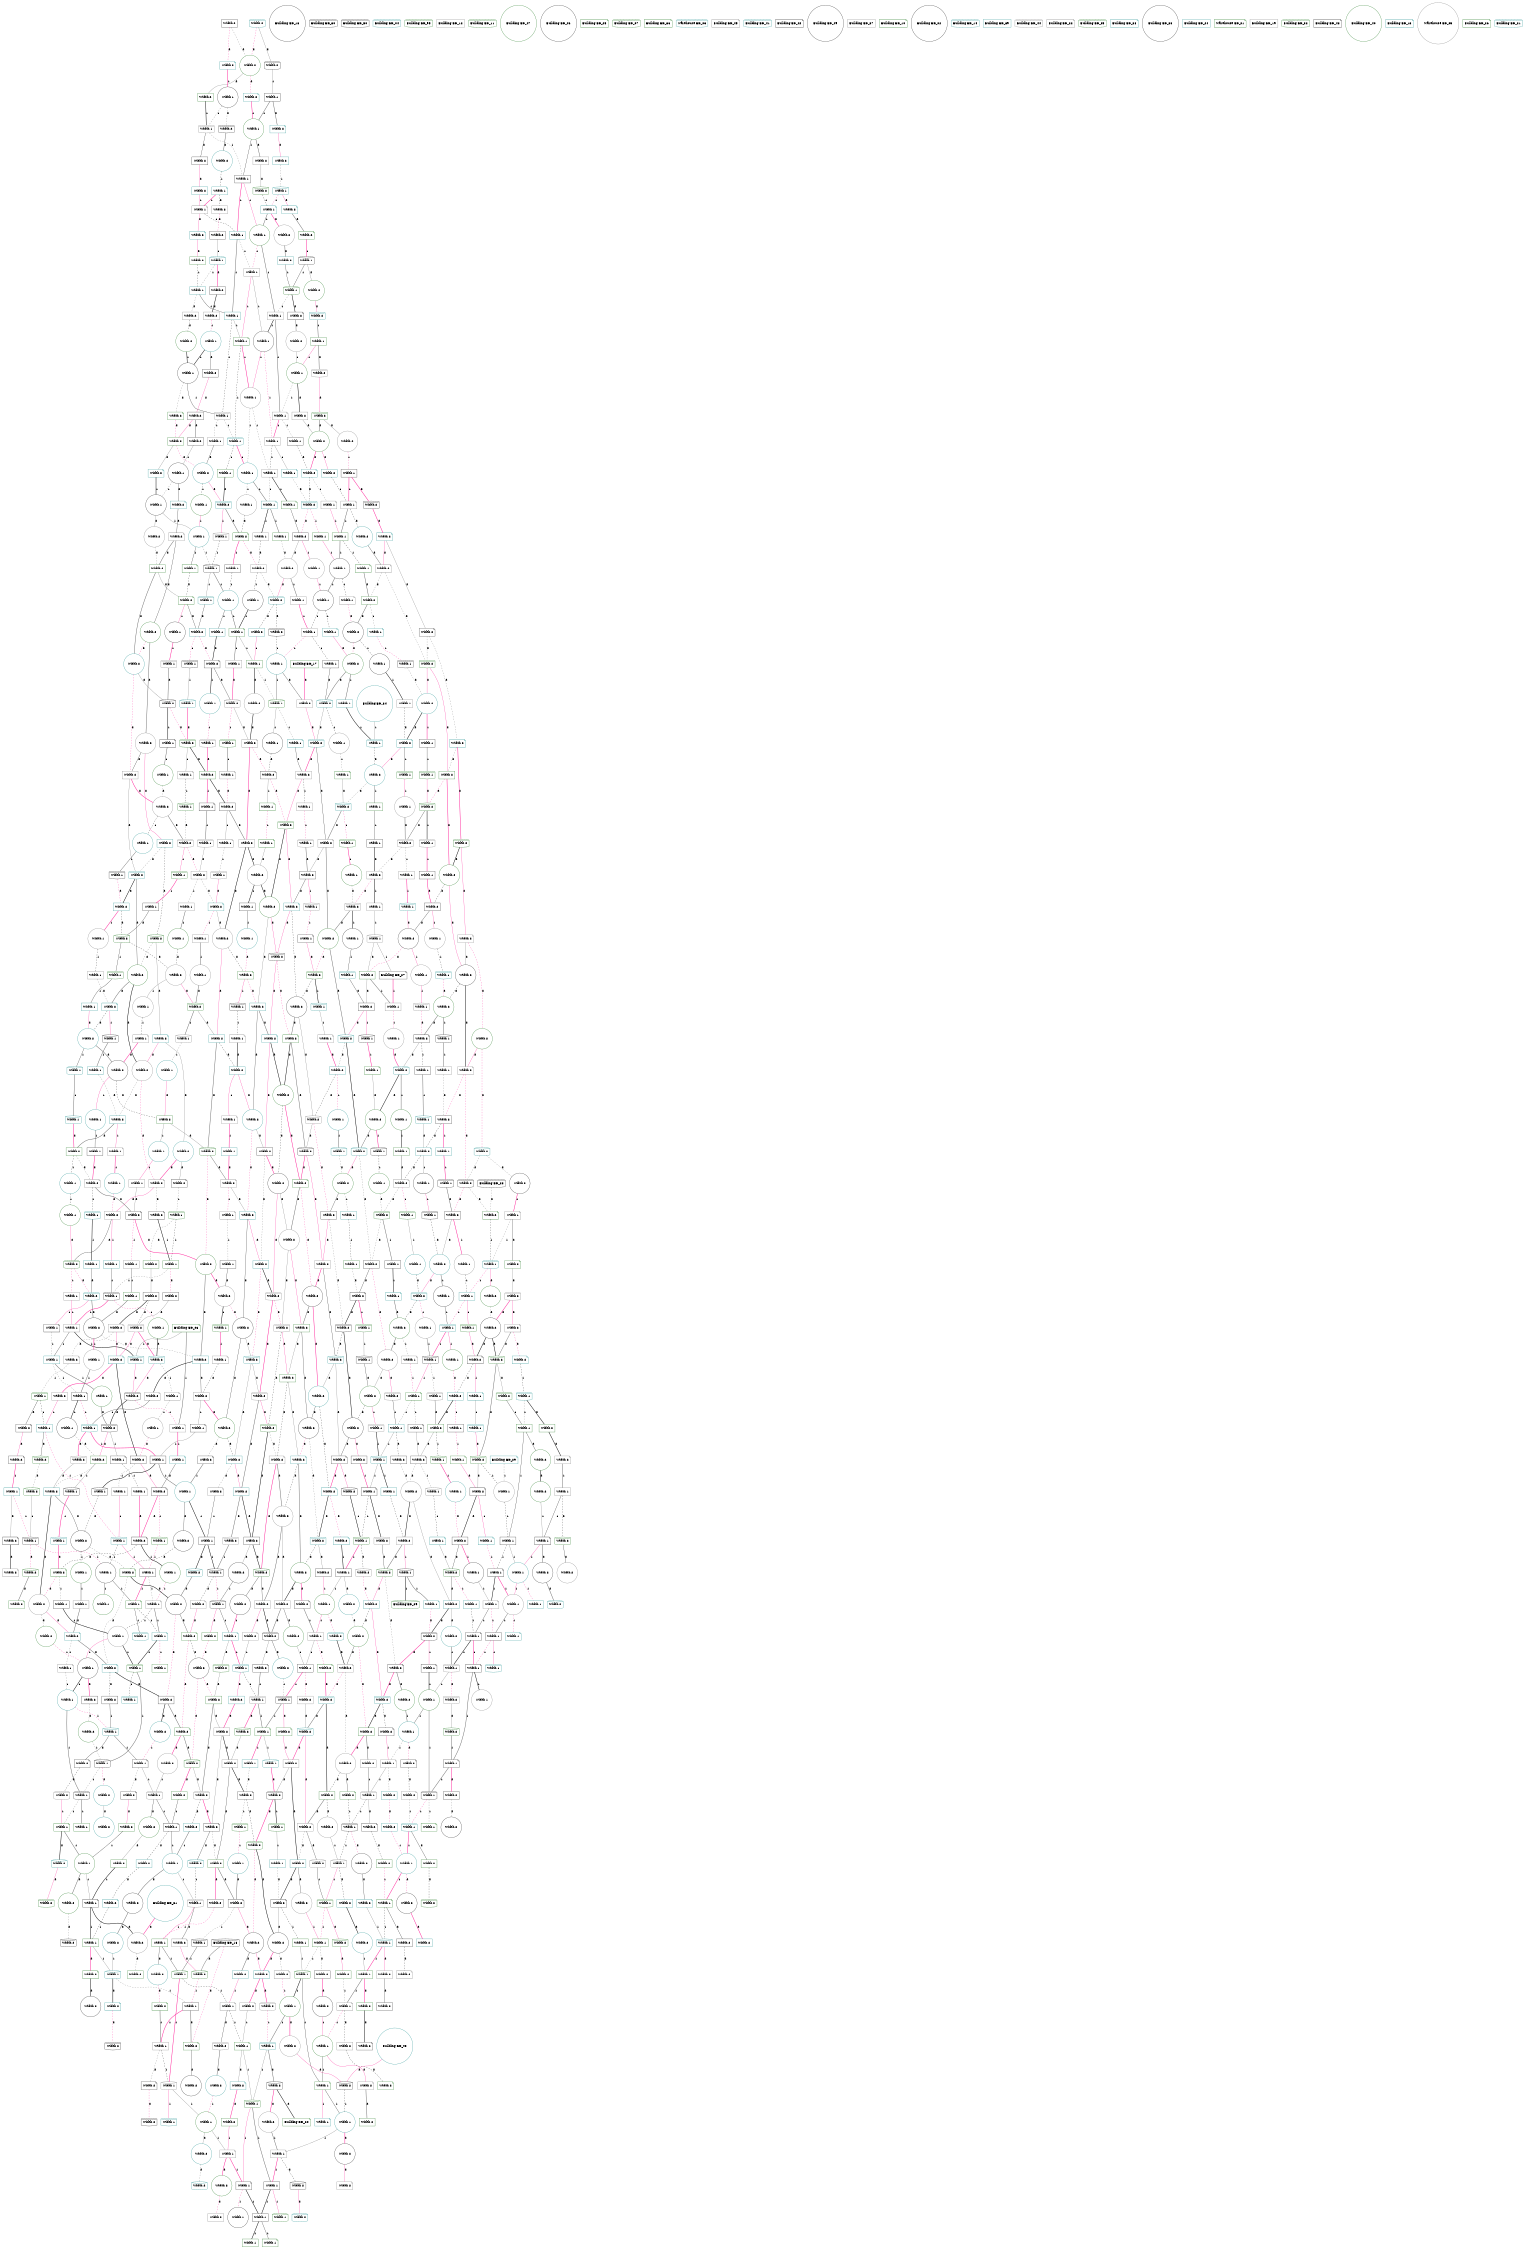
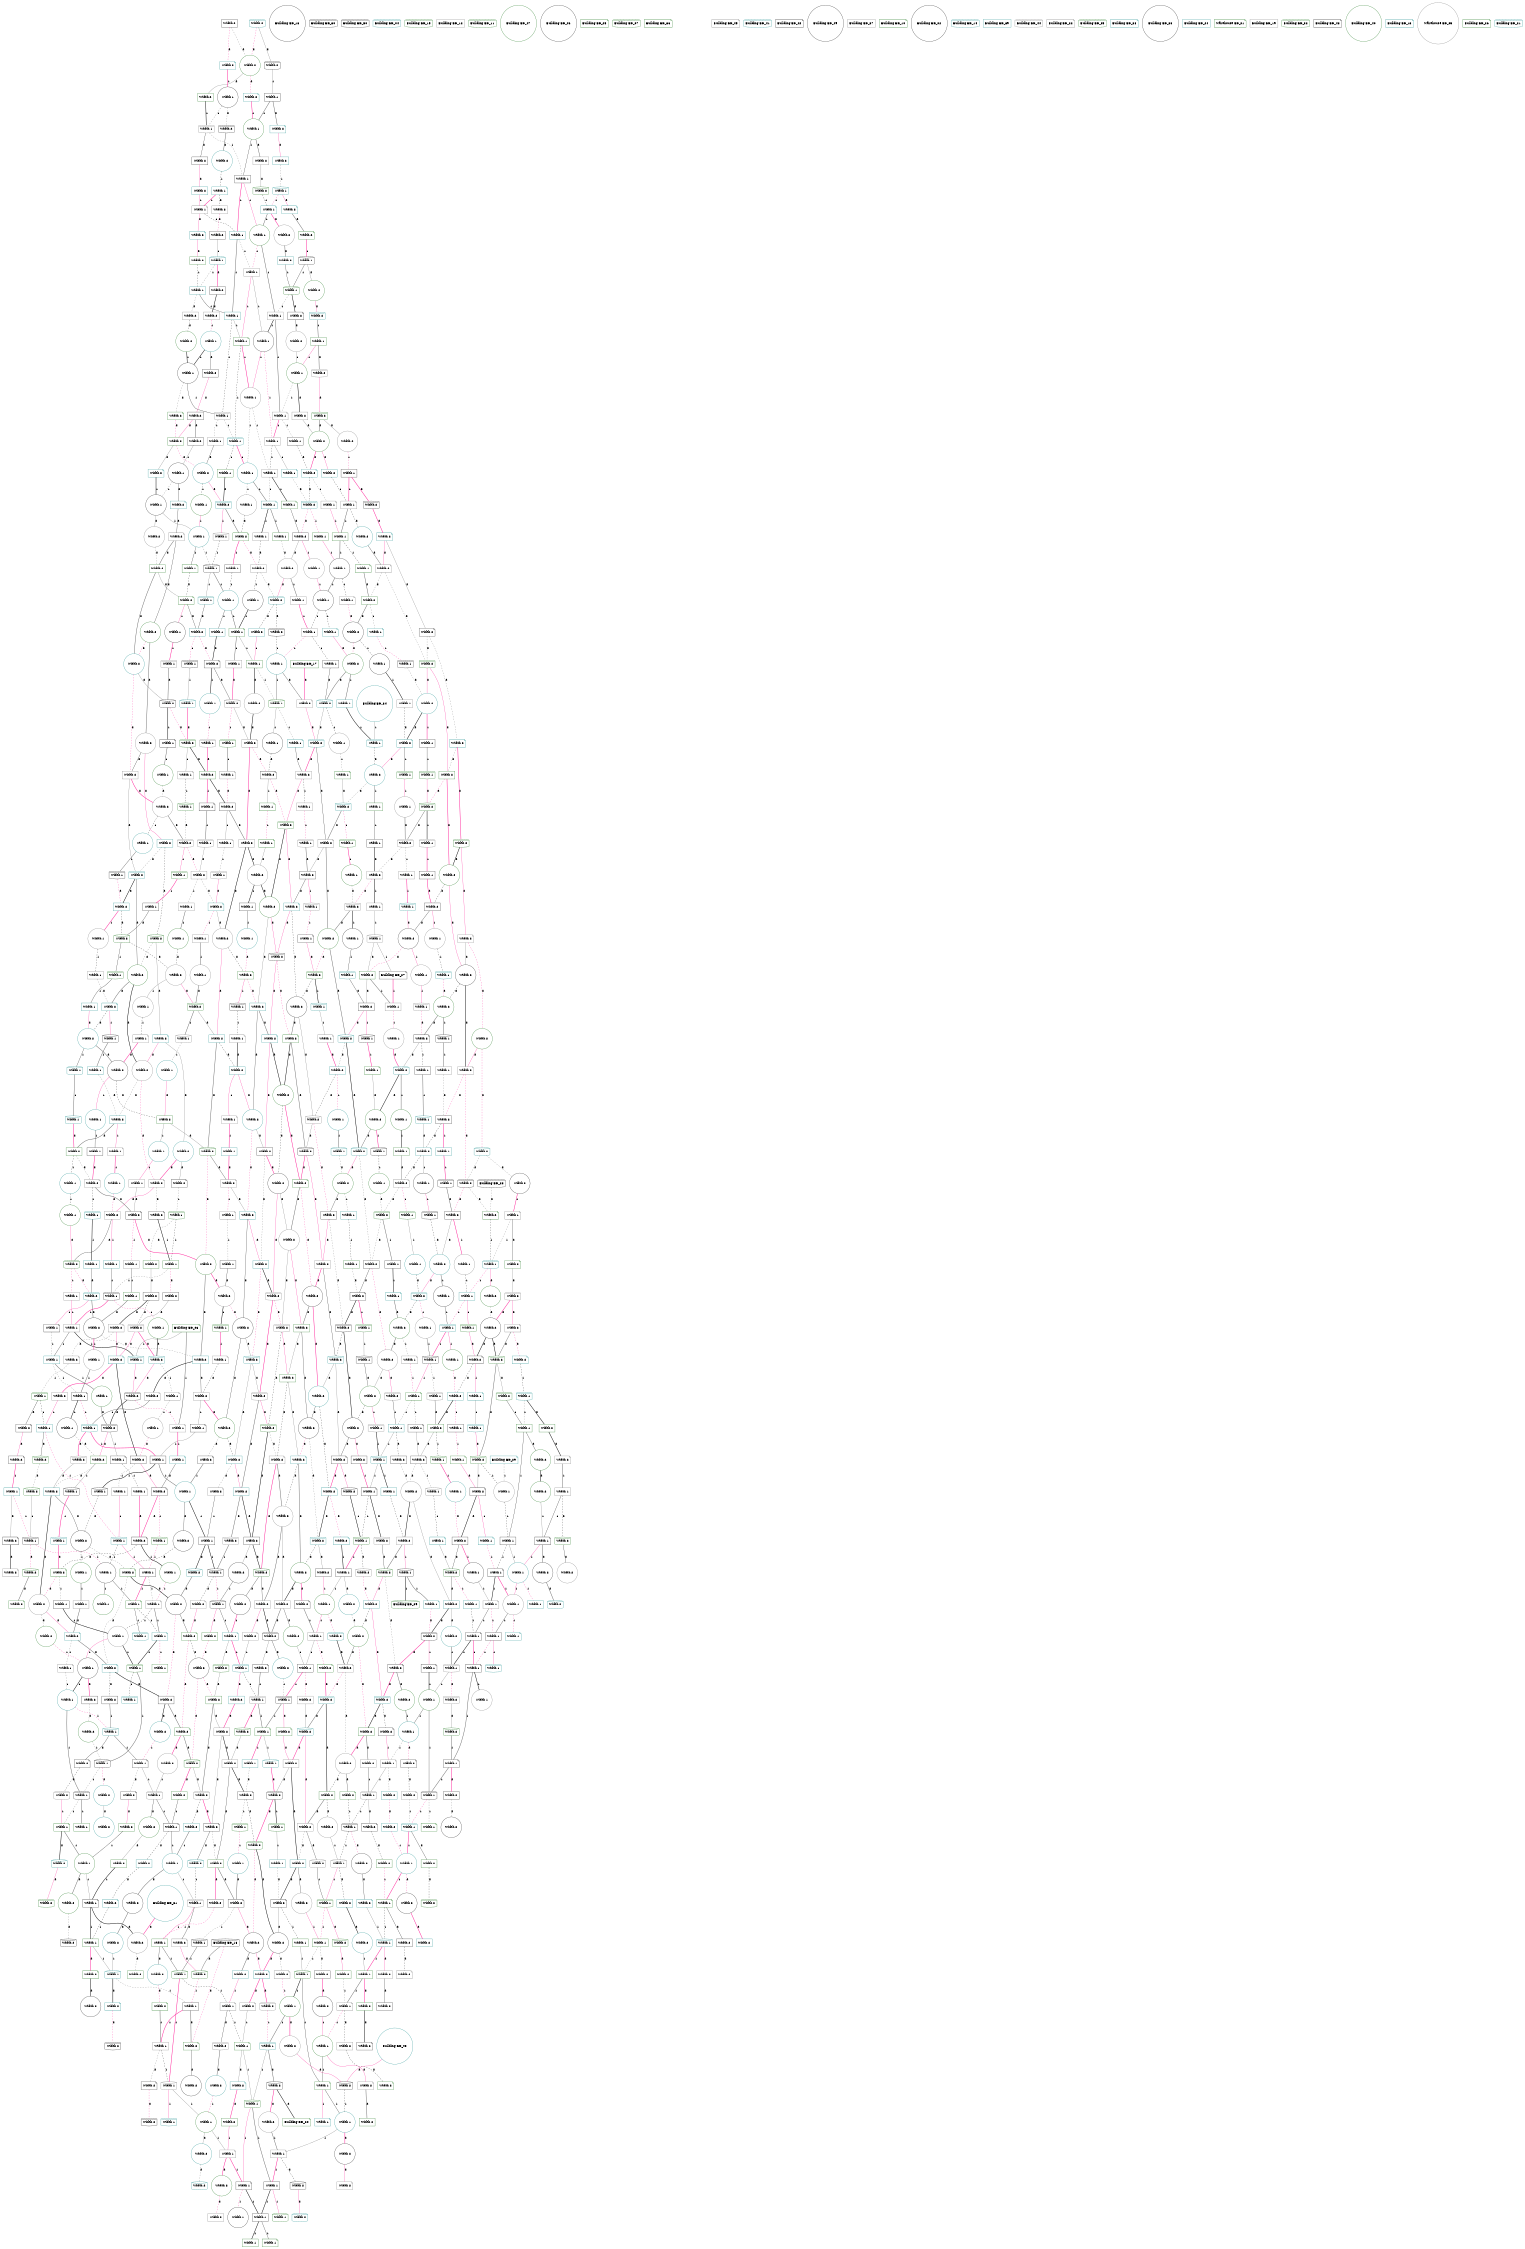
node "Building BD_95": label "Building BD_95" -> "Building BD_15"
node "Warehouse BD_03": removed
